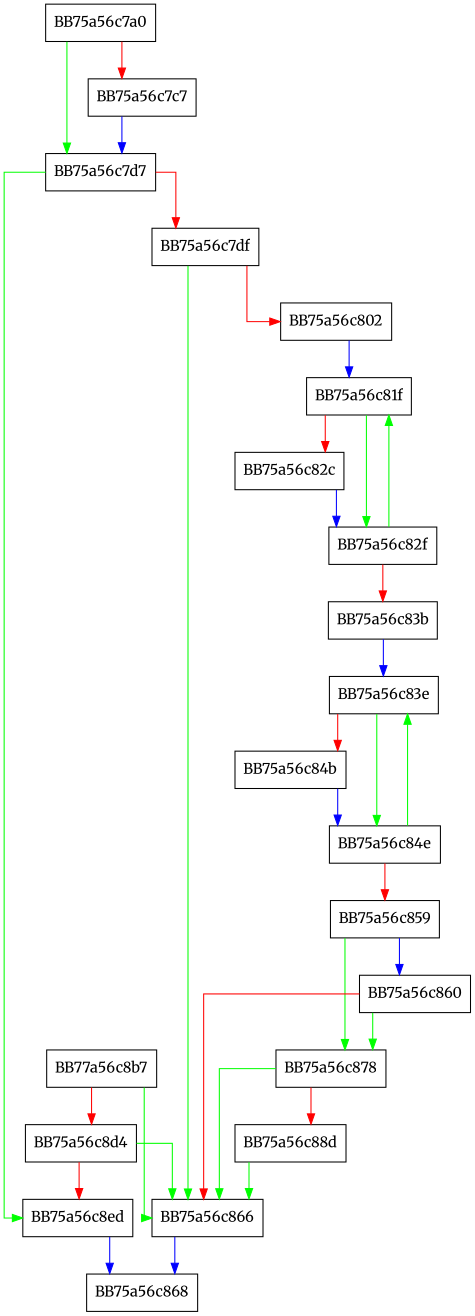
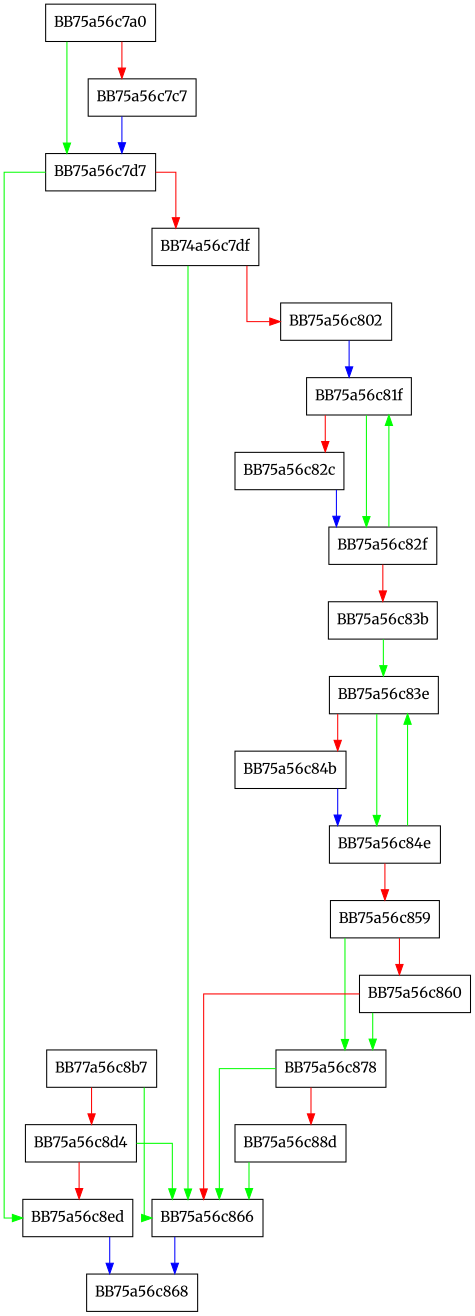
node "BB75a56c7df": label "BB75a56c7df" -> "BB74a56c7df"
edge "BB75a56c83b" -> "BB75a56c83e": color blue -> green
edge "BB75a56c859" -> "BB75a56c860": color blue -> red
